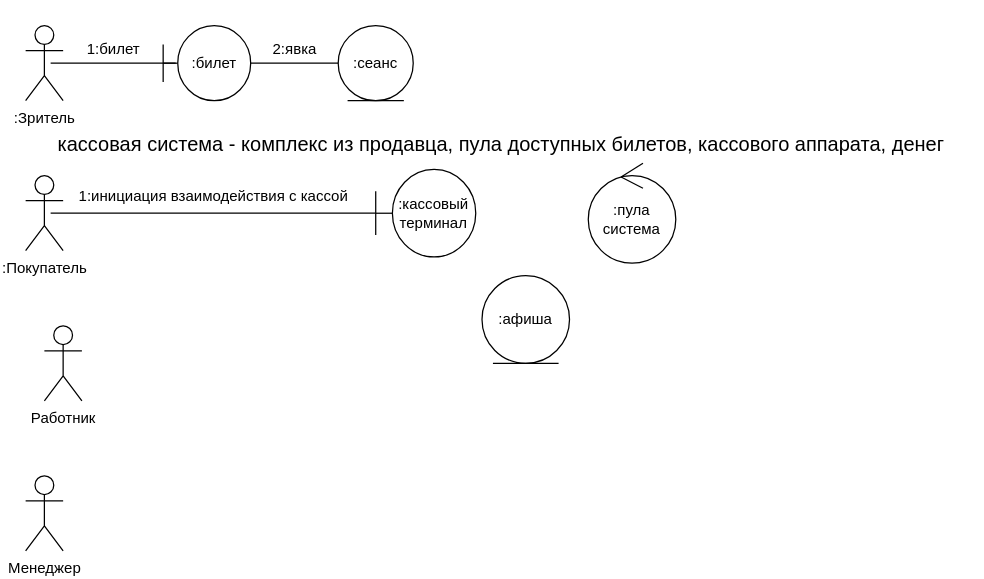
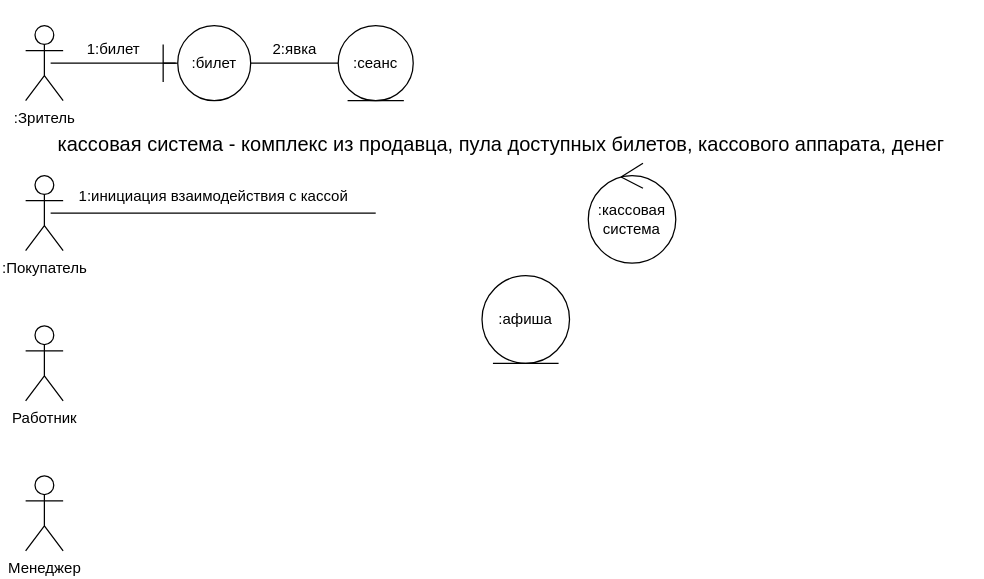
node ":кассовый терминал": removed
node ":пула система": label ":пула система" -> ":кассовая система"
node "Работник": moved (63, 363) -> (44, 363)
